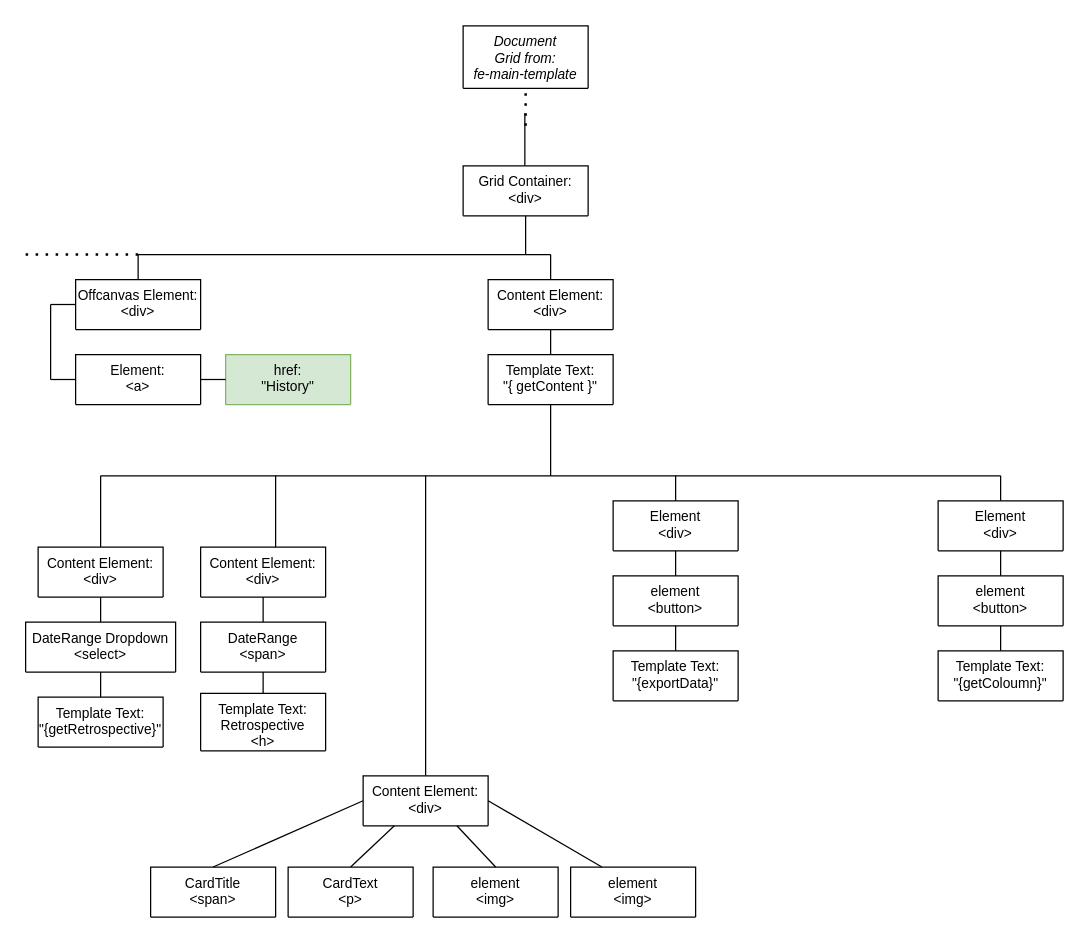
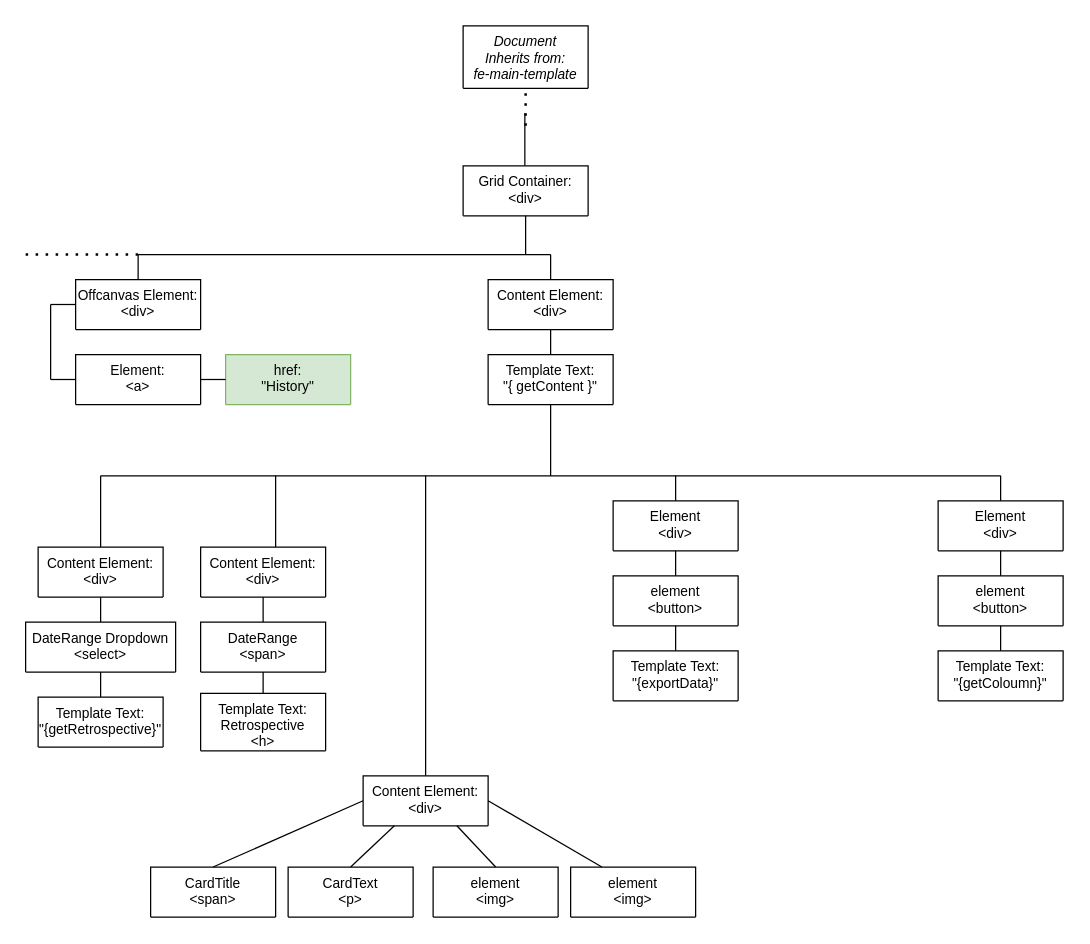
node "Document Grid from: fe-main-template": label "Document Grid from: fe-main-template" -> "Document Inherits from: fe-main-template"
